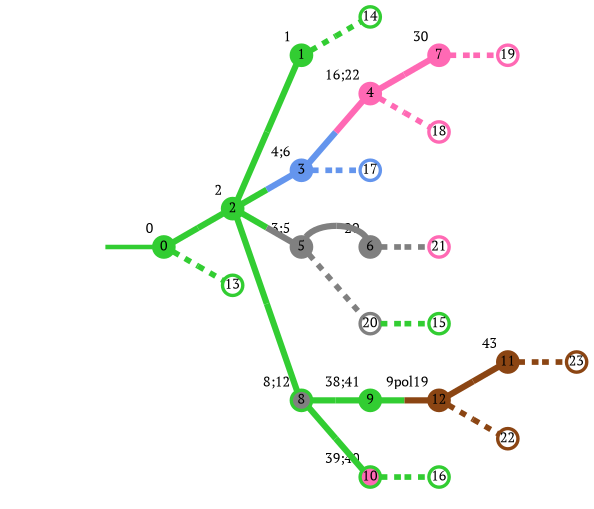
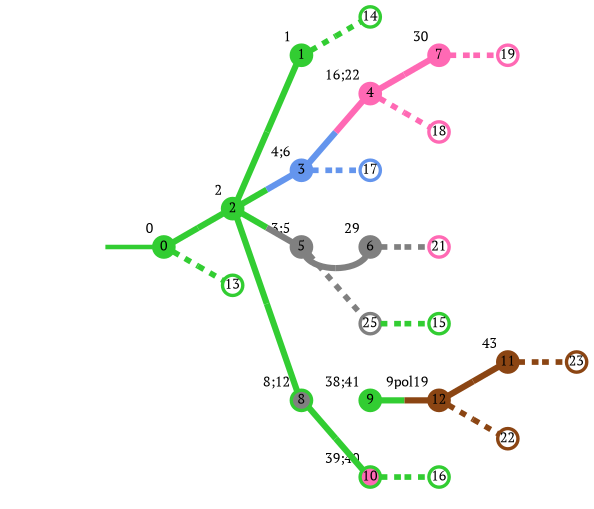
edge "6 29" -> "5 3;5": reversed
node "20": label "20" -> "25"
edge "8 8;12" -> "9 38;41": removed
